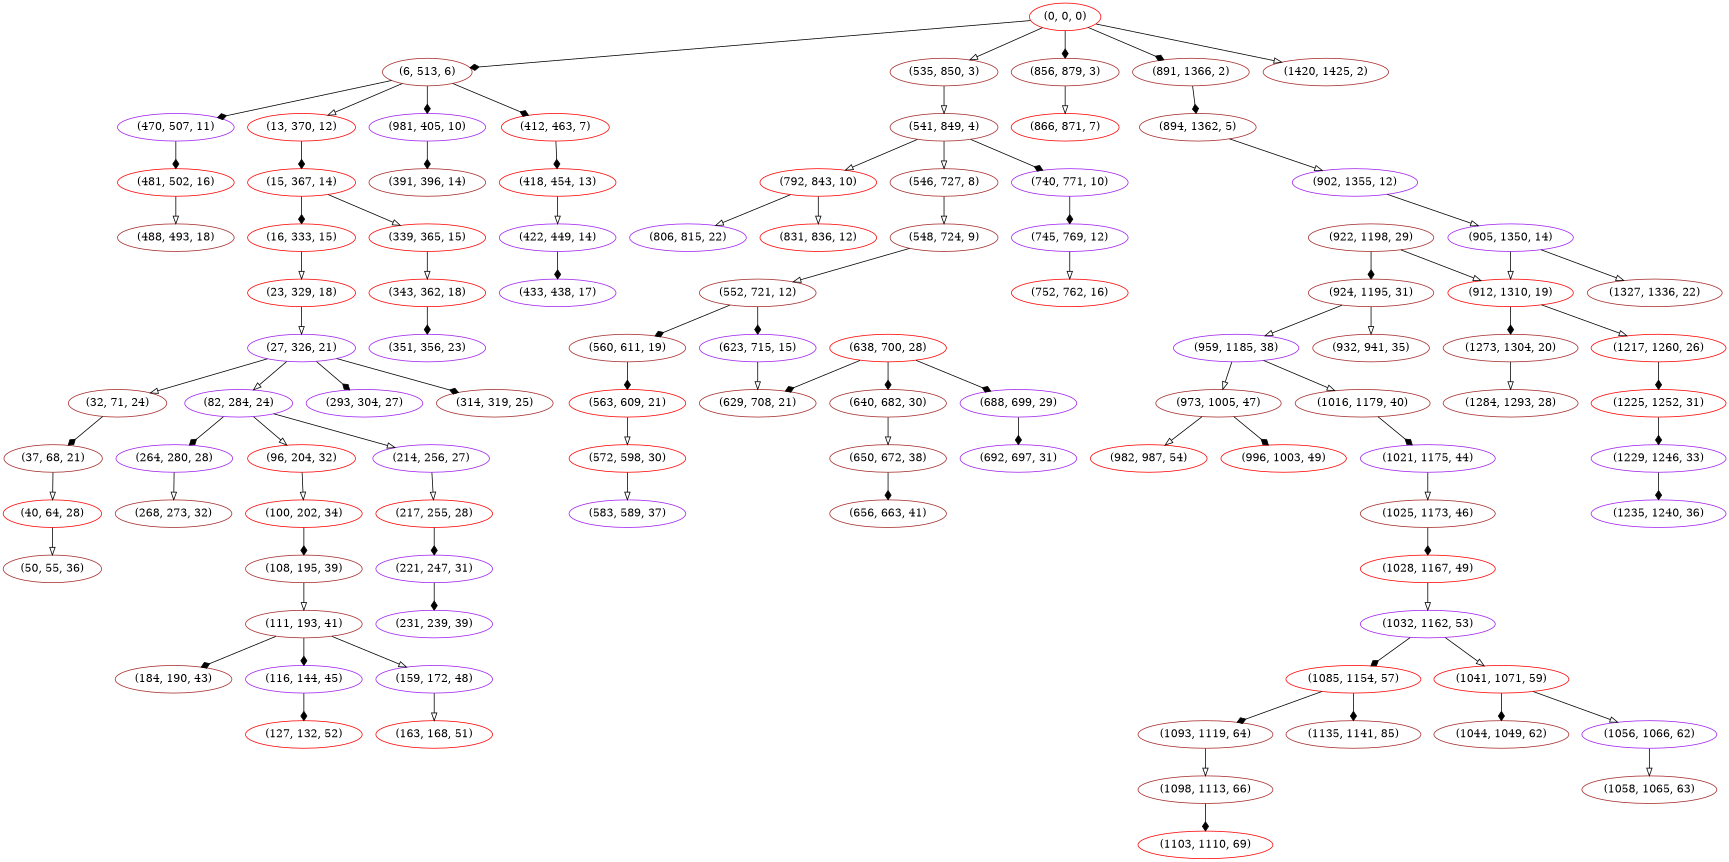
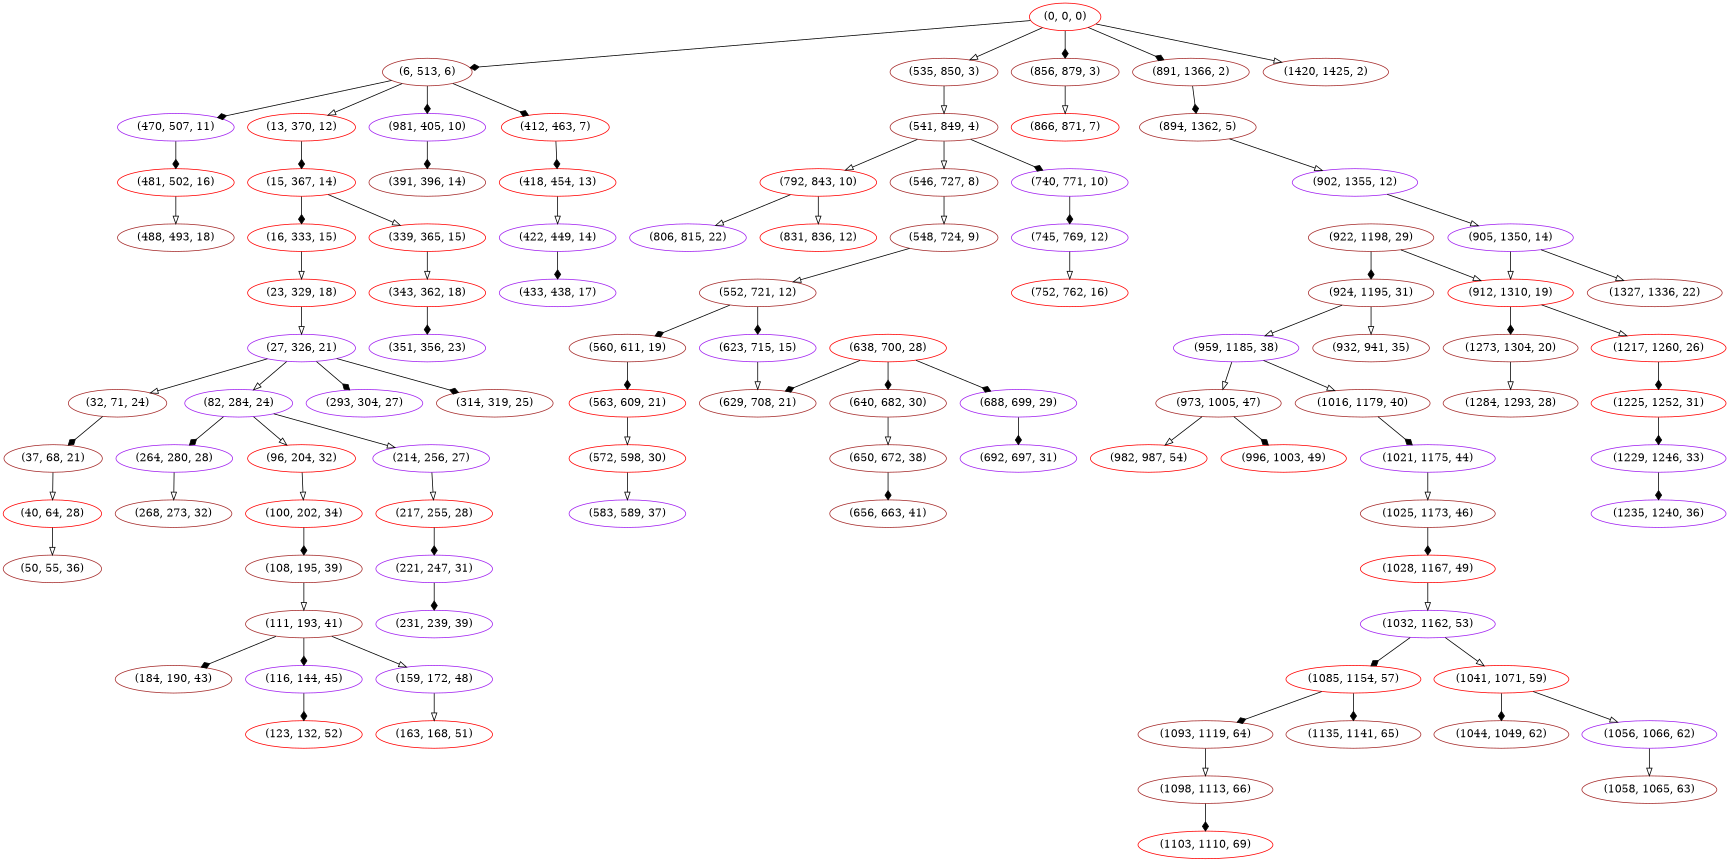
node "(127, 132, 52)": label "(127, 132, 52)" -> "(123, 132, 52)"
node "(1135, 1141, 85)": label "(1135, 1141, 85)" -> "(1135, 1141, 65)"
